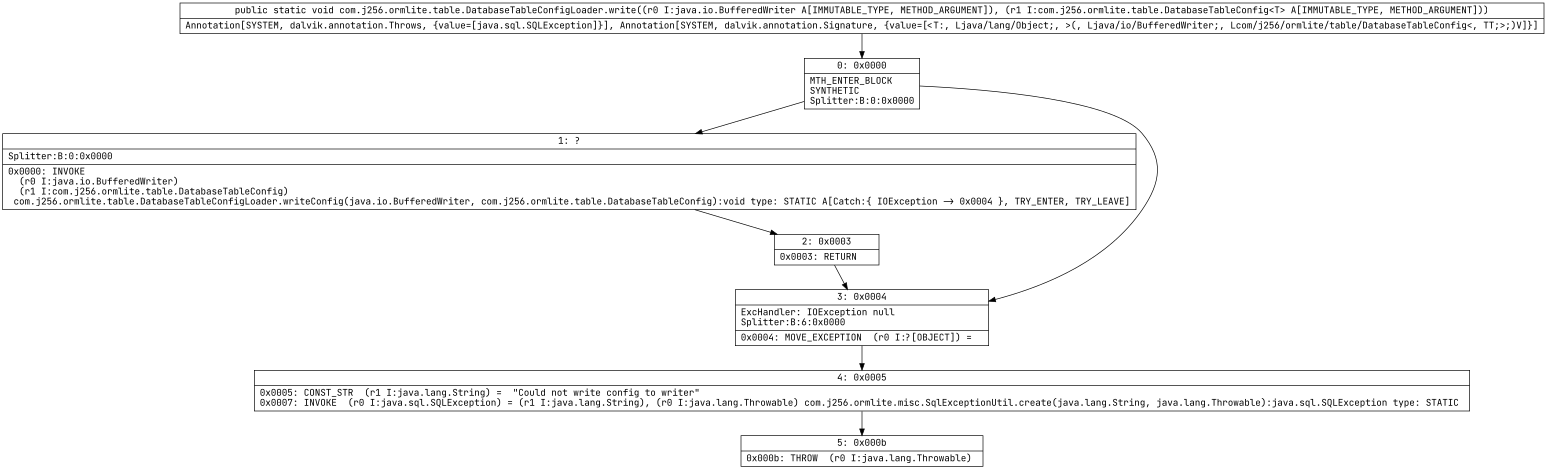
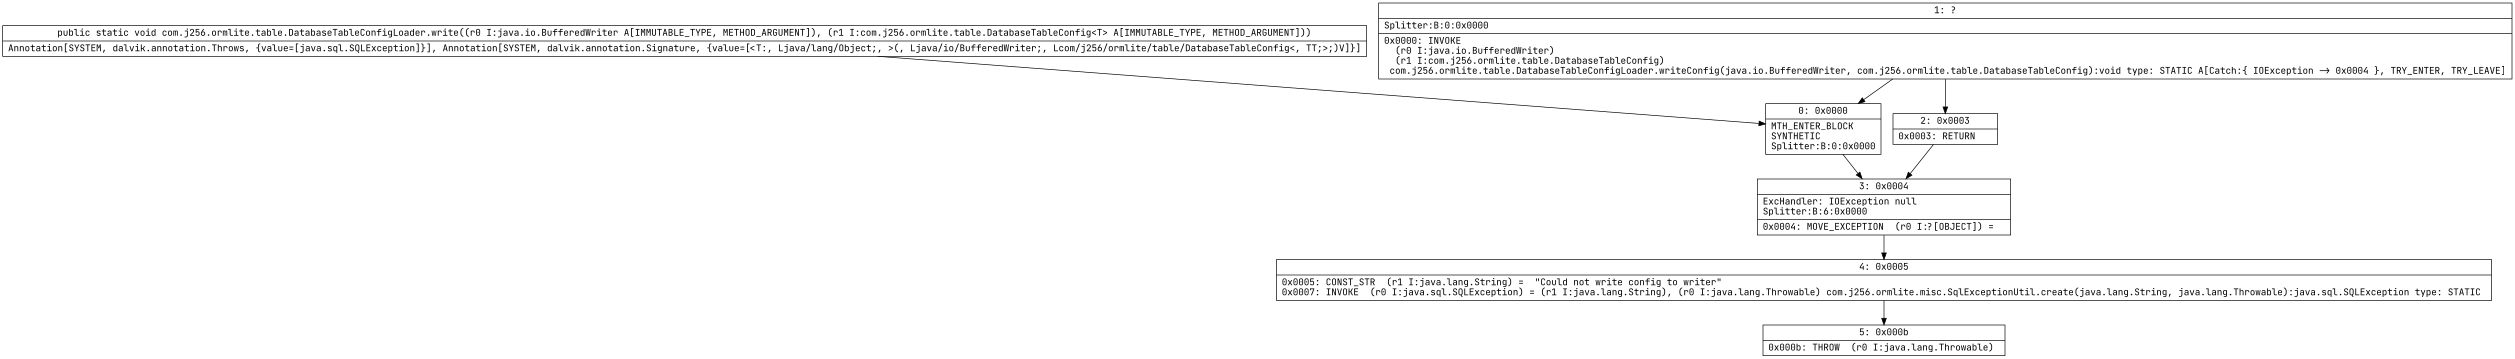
edge "0: 0x0000" -> "1: ?": reversed
